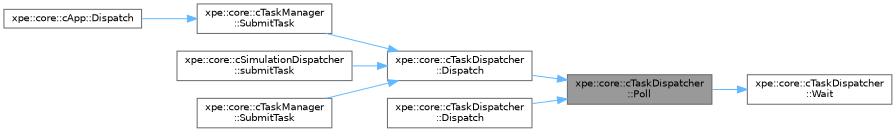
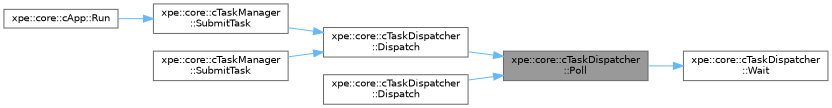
node "xpe::core::cApp::Dispatch": label "xpe::core::cApp::Dispatch" -> "xpe::core::cApp::Run"
node "xpe::core::cSimulationDispatcher ::submitTask": removed
